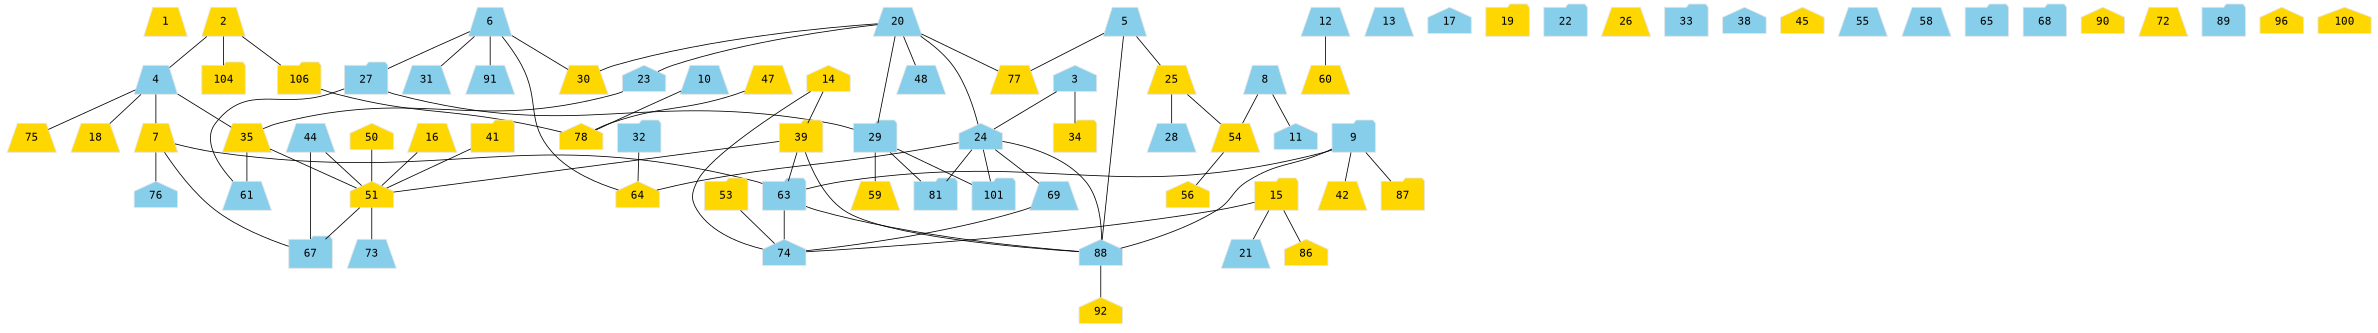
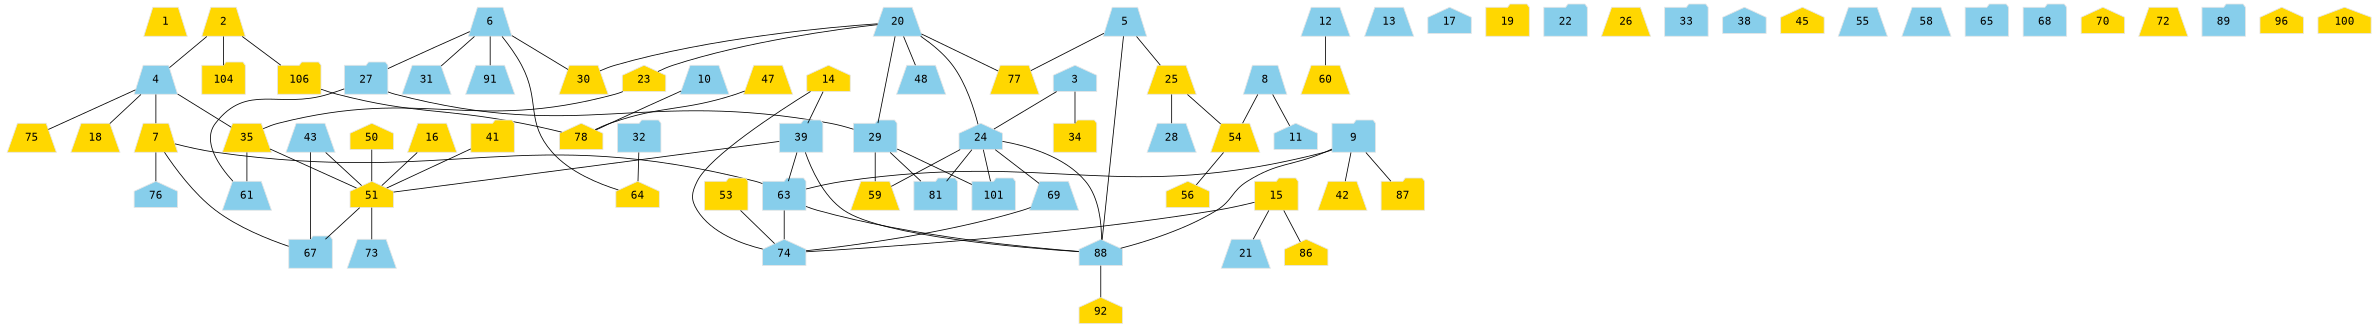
node "90": label "90" -> "70"
node "23": fillcolor skyblue -> gold
node "44": label "44" -> "43"
node "39": fillcolor gold -> skyblue
edge "24" -- "64": now "24" -- "59"
